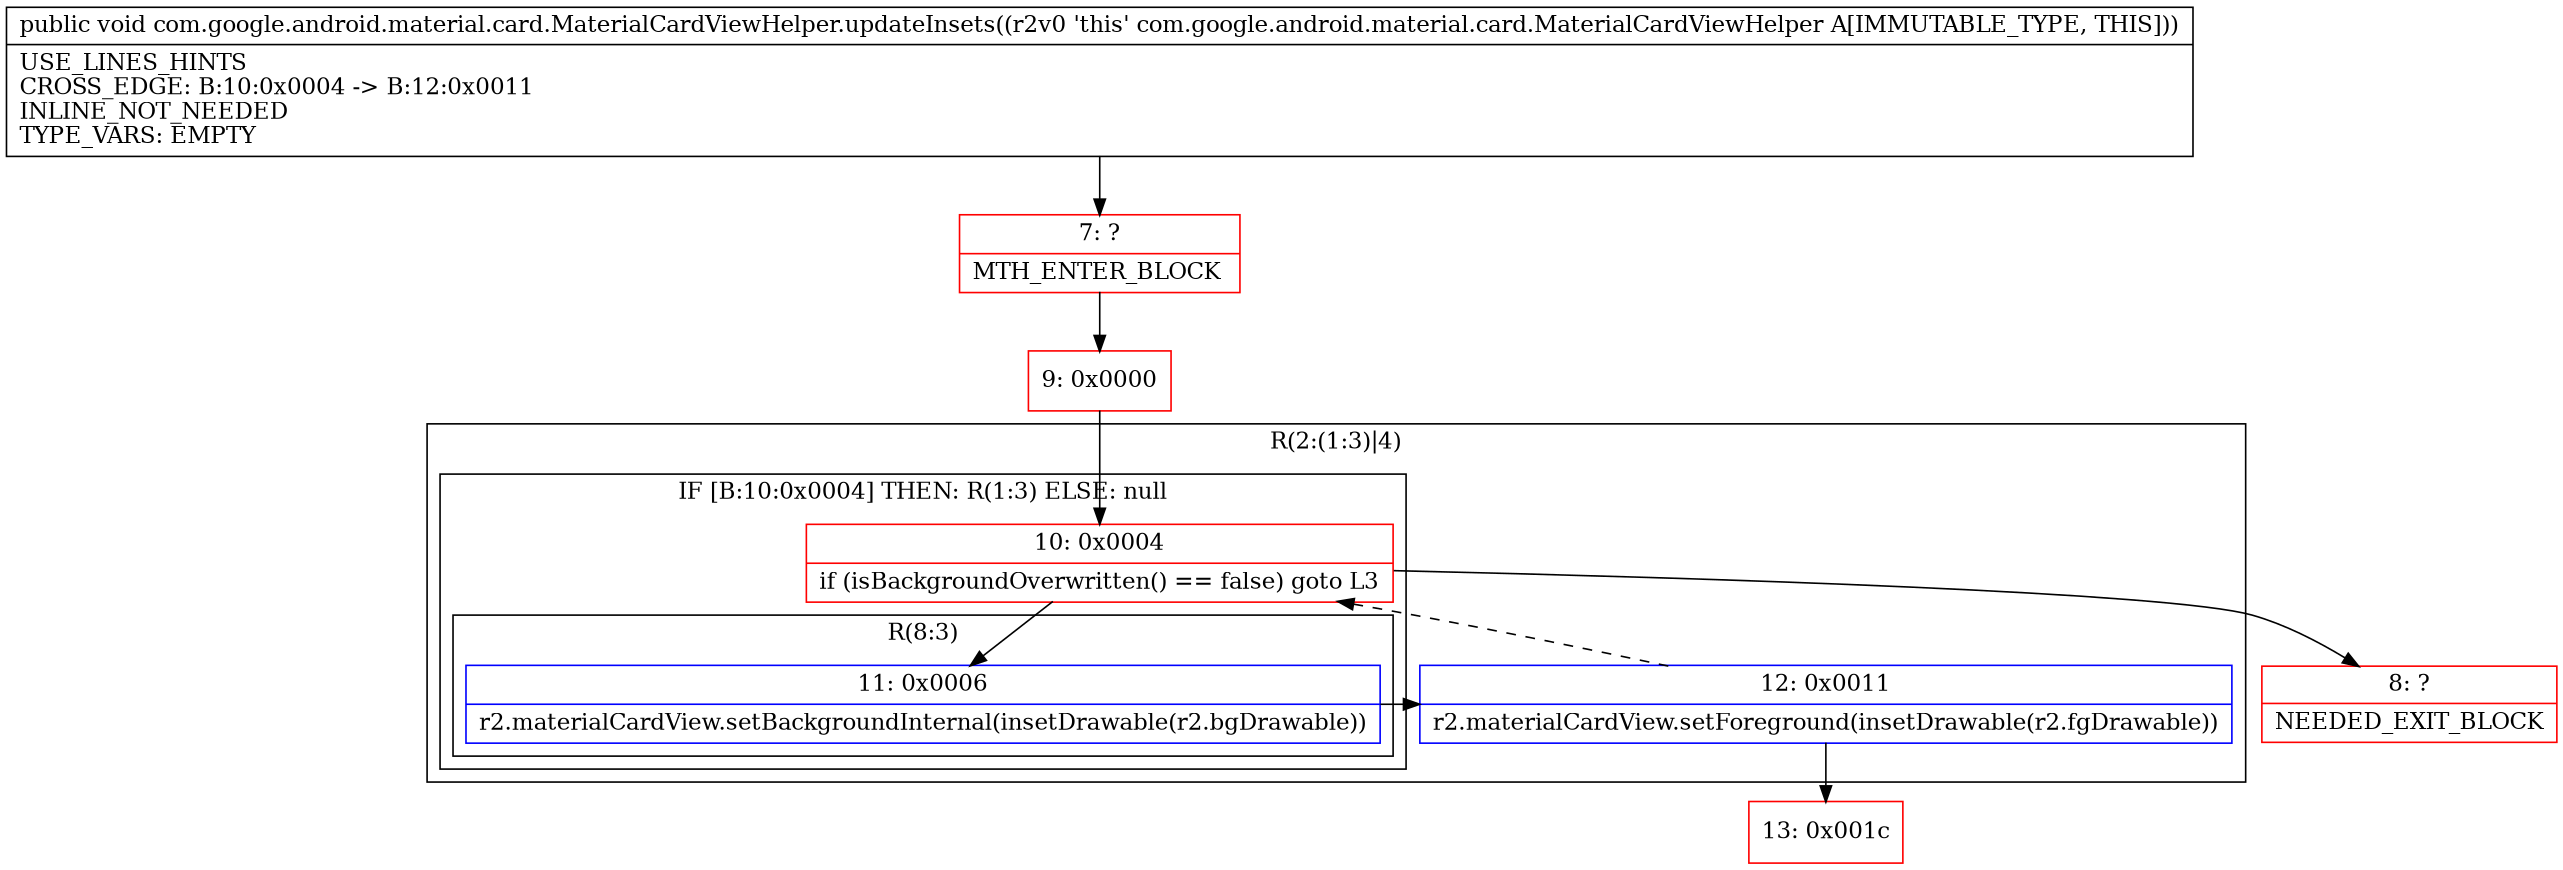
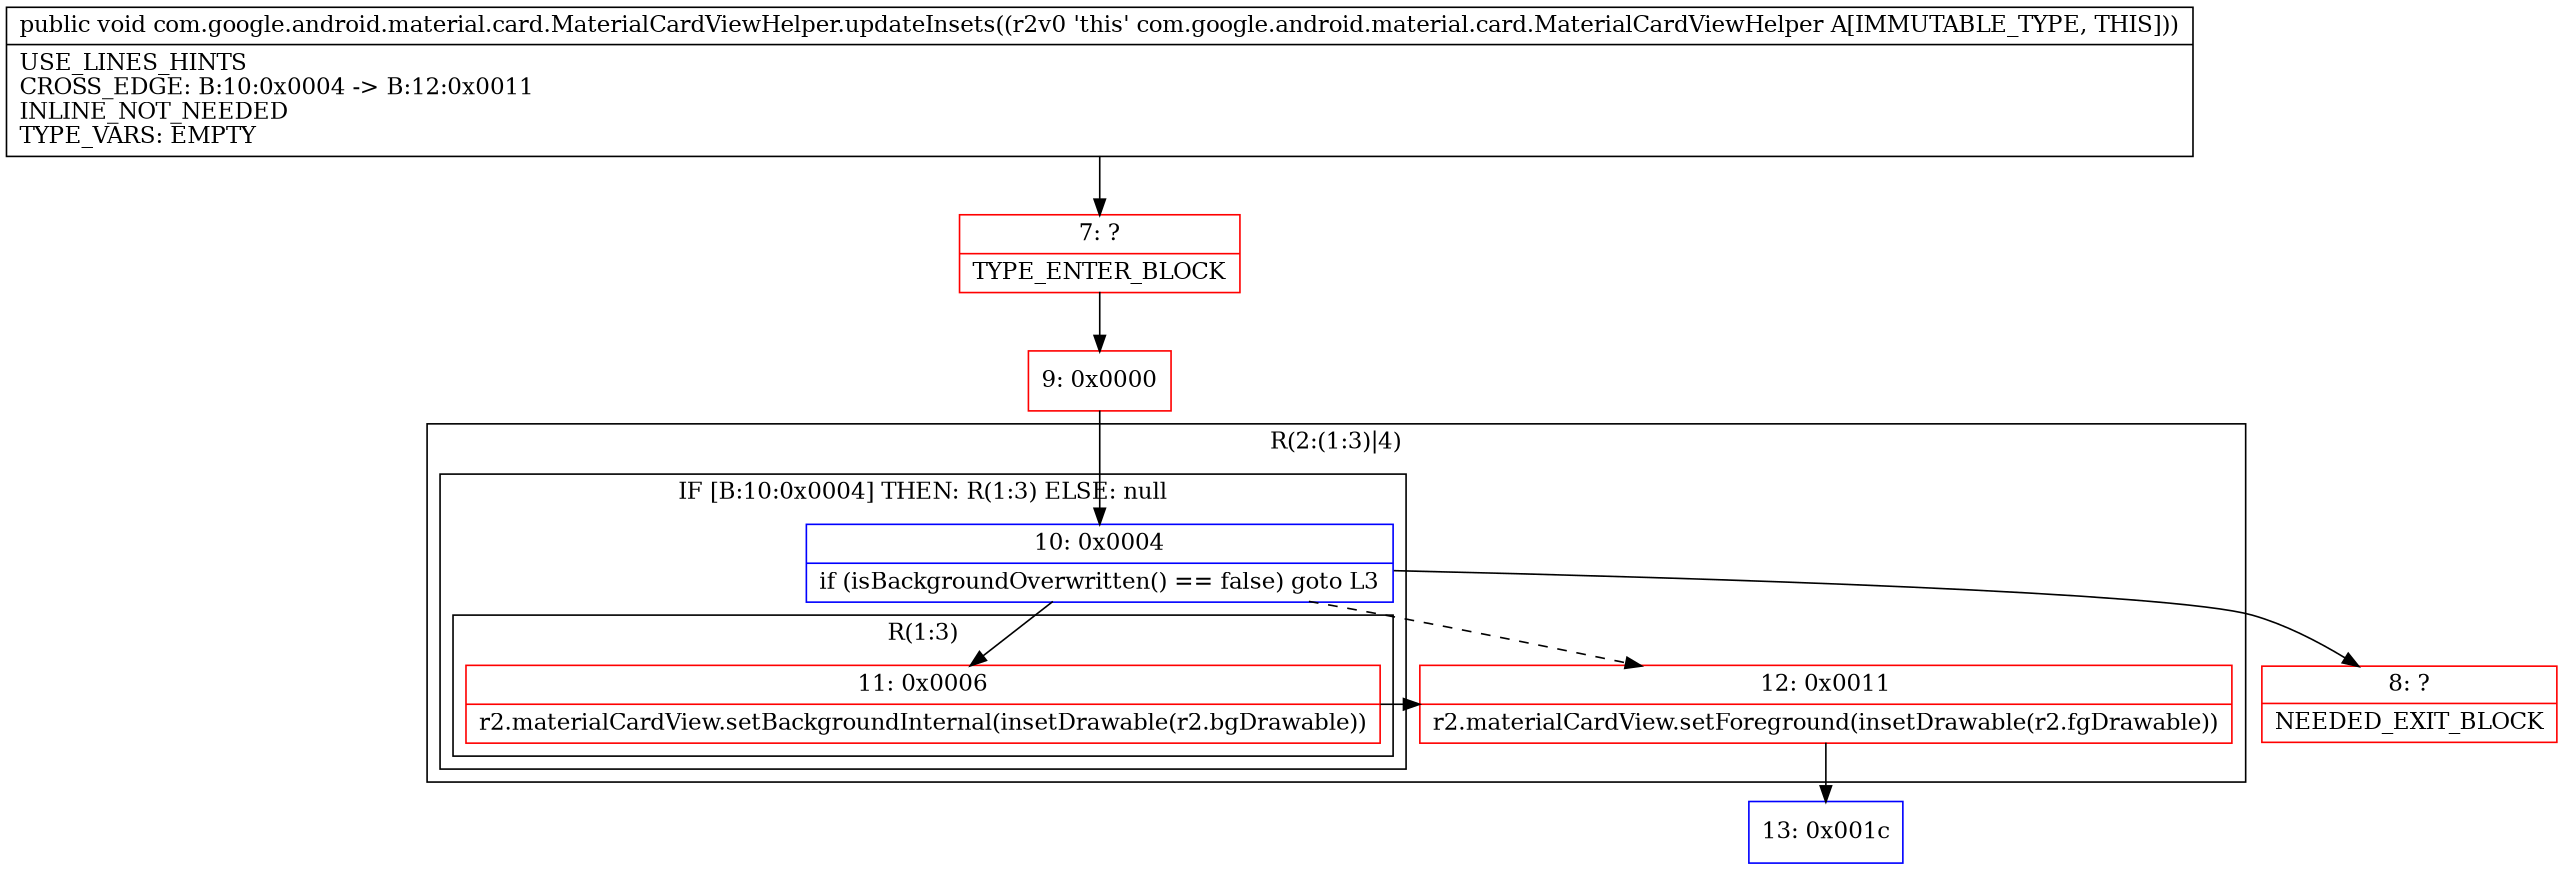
node "7: ?": text "MTH_ENTER_BLOCK" -> "TYPE_ENTER_BLOCK"
node "10: 0x0004": color red -> blue
cluster "R(8:3)": label "R(8:3)" -> "R(1:3)"
edge "12: 0x0011" -> "10: 0x0004": reversed
node "11: 0x0006": color blue -> red
node "12: 0x0011": color blue -> red
node "13: 0x001c": color red -> blue
